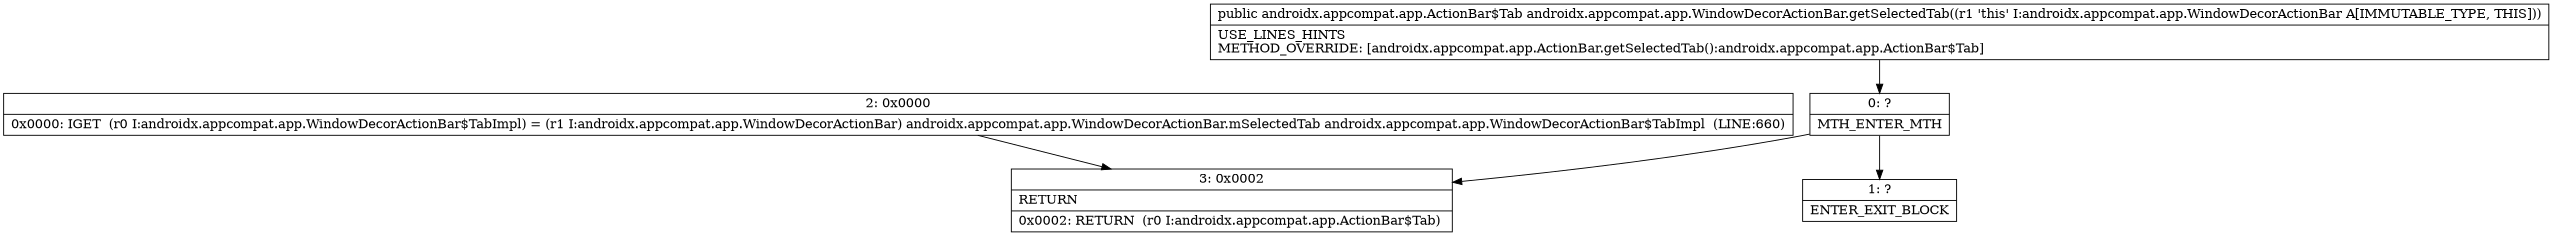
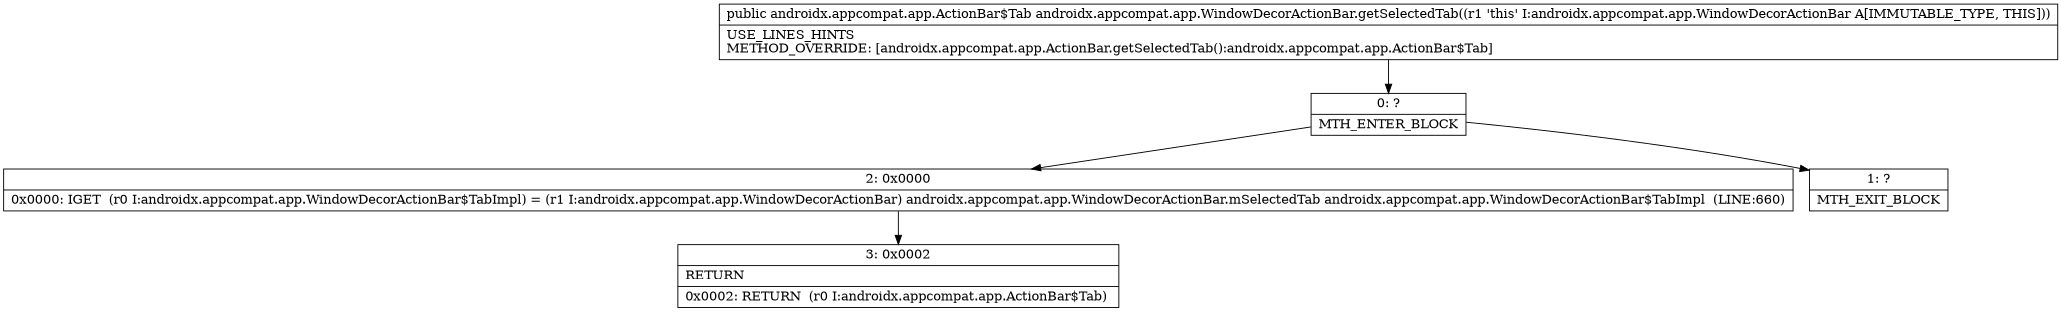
node "0: ?": text "MTH_ENTER_MTH" -> "MTH_ENTER_BLOCK"
edge "0: ?" -> "3: 0x0002": now "0: ?" -> "2: 0x0000"
node "1: ?": text "ENTER_EXIT_BLOCK" -> "MTH_EXIT_BLOCK"
